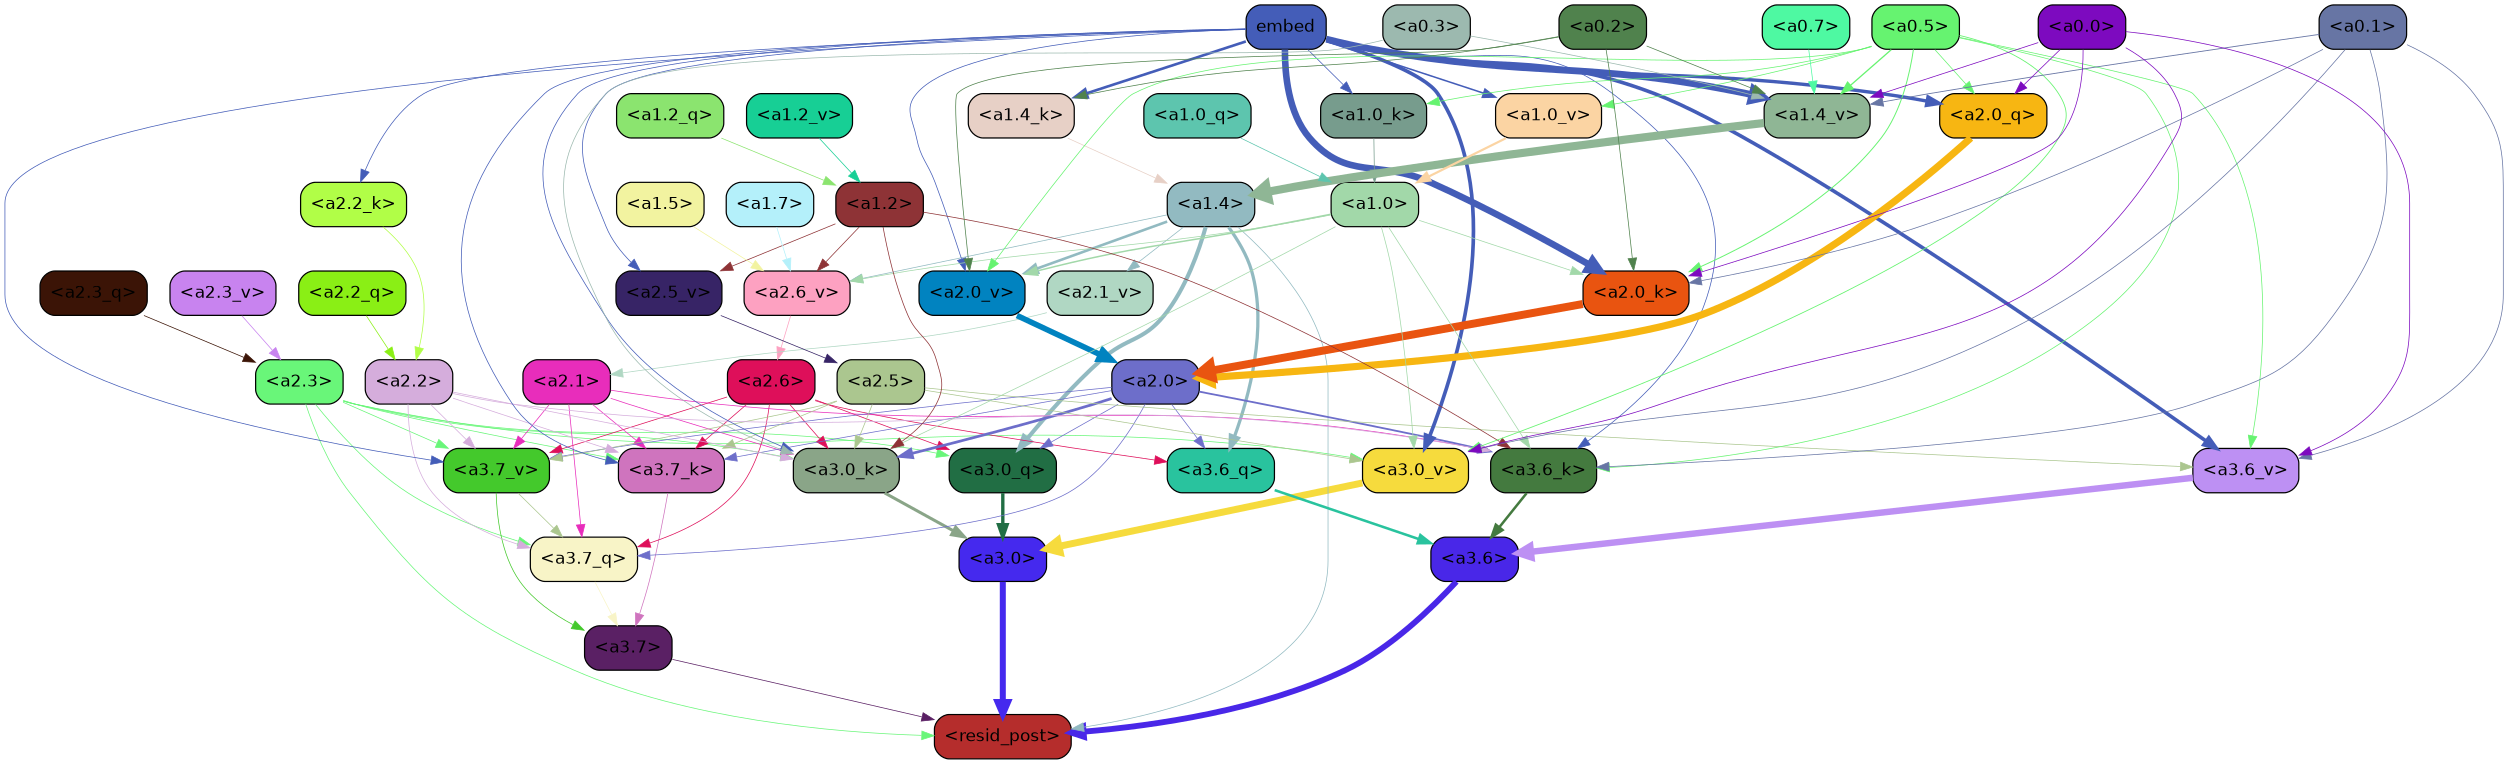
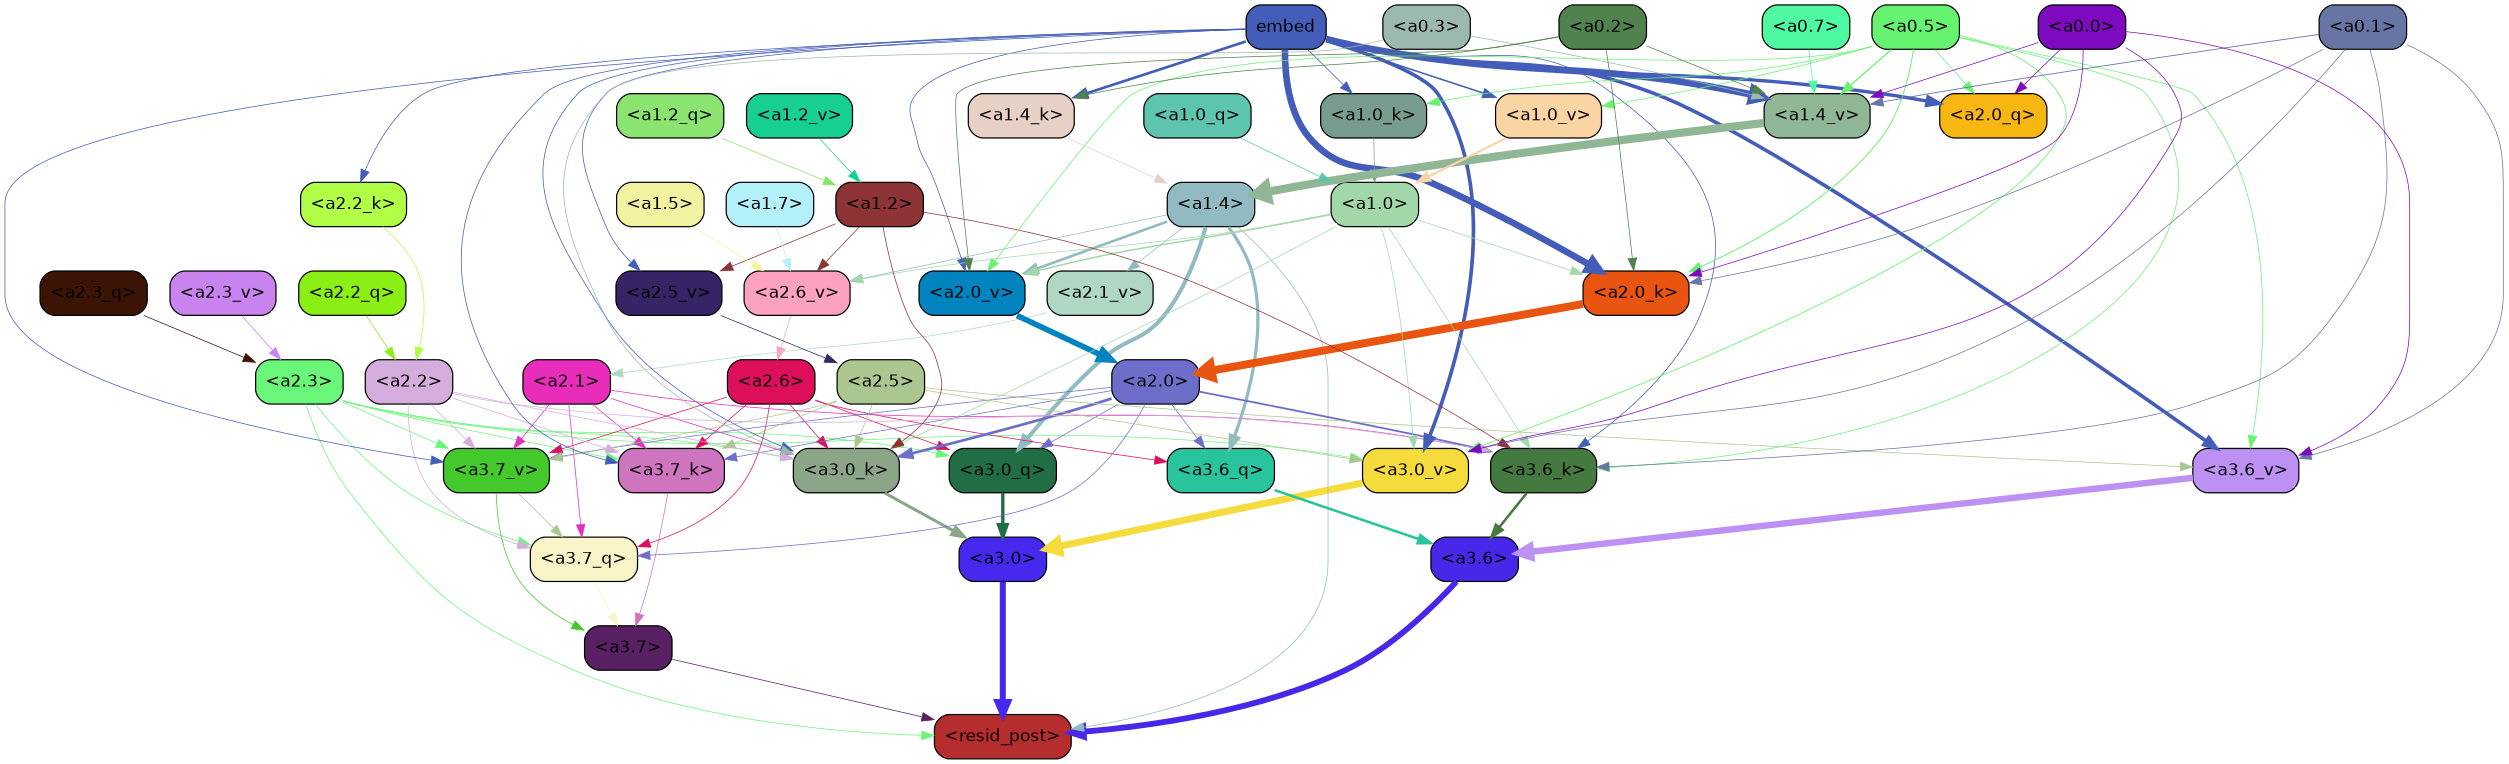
edge "<a2.0_q>" -> "<a2.0>": removed
